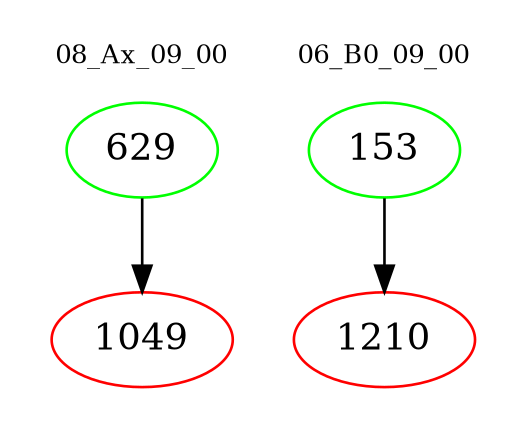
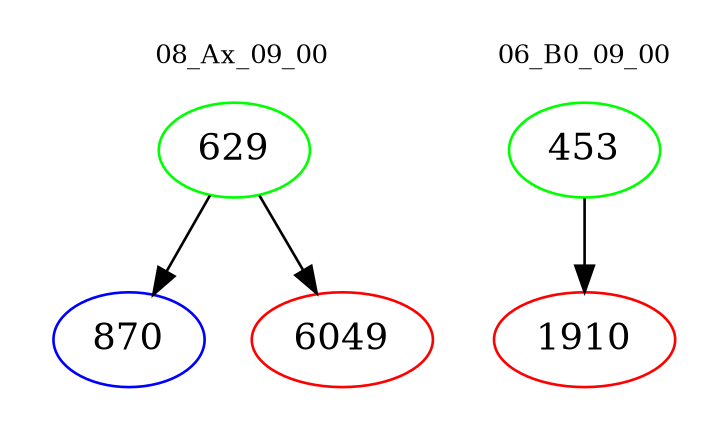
node "153": label "153" -> "453"
node "870": added
node "1049": label "1049" -> "6049"
node "1210": label "1210" -> "1910"
